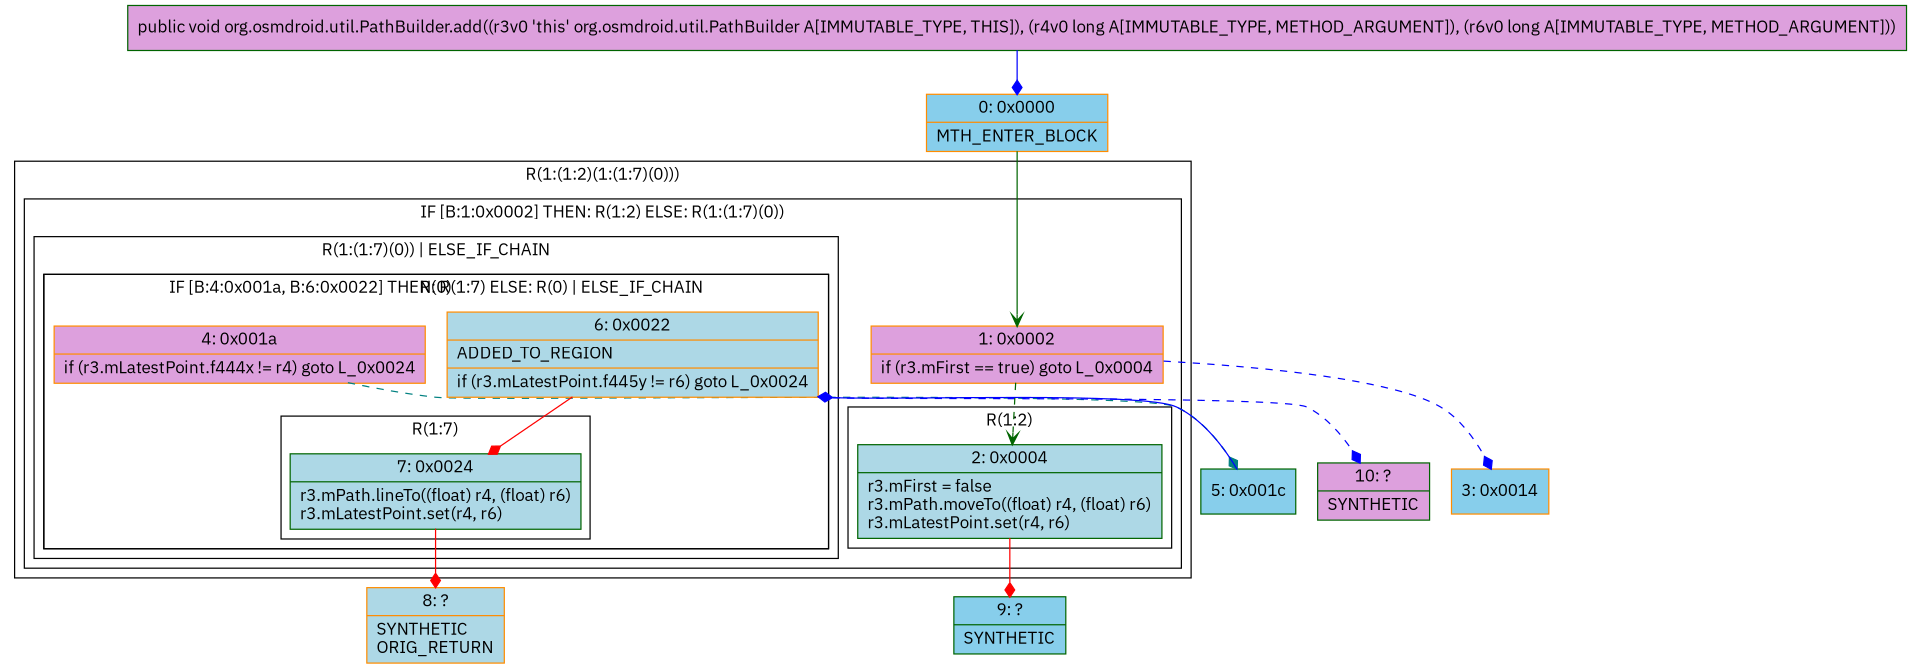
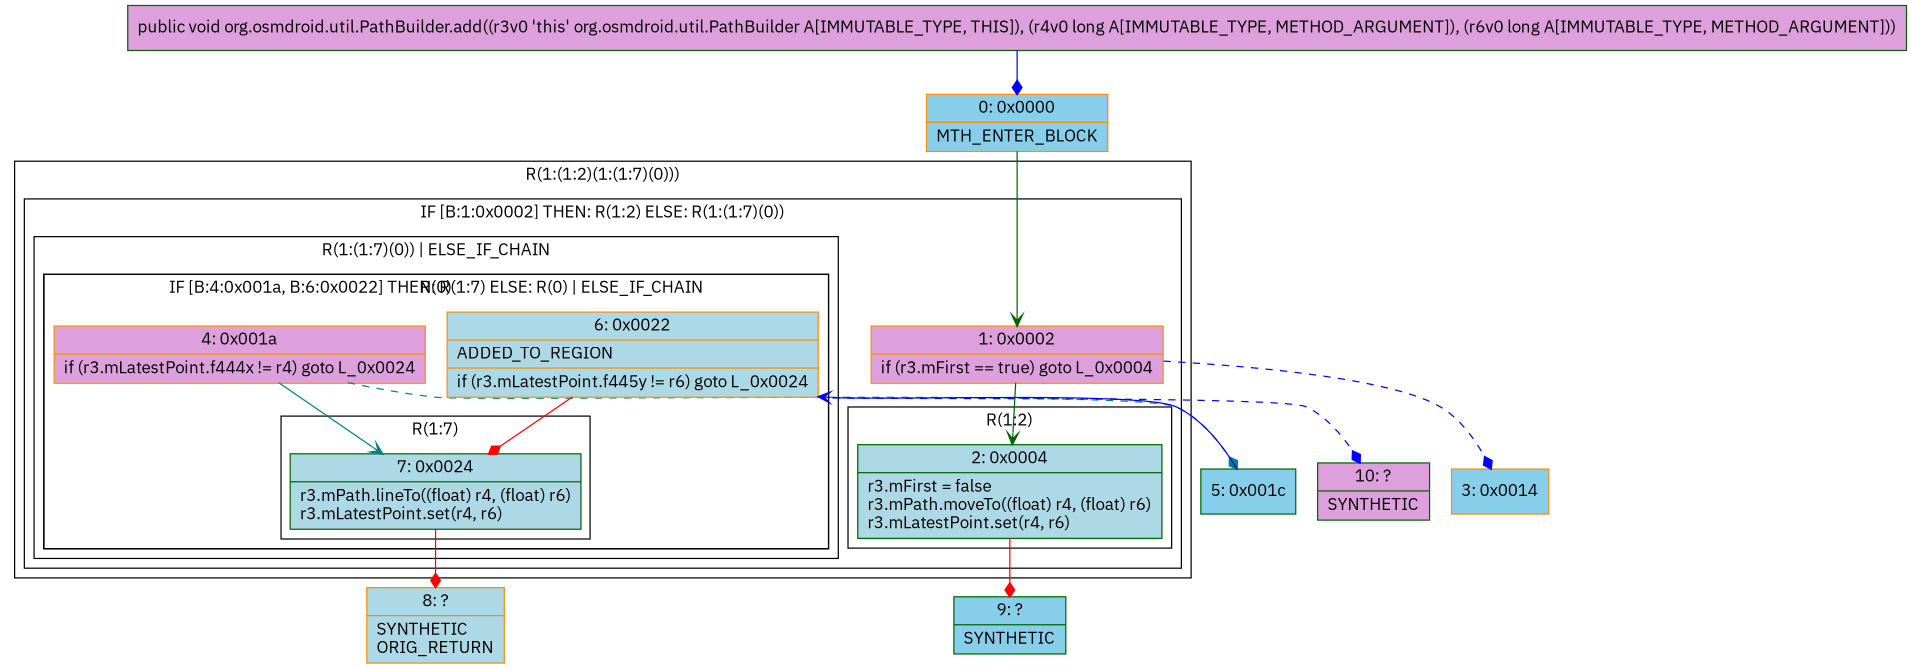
edge "5: 0x001c" -> "6: 0x0022": arrowhead diamond -> vee
edge "4: 0x001a" -> "7: 0x0024": added
edge "1: 0x0002" -> "2: 0x0004": style dashed -> solid
